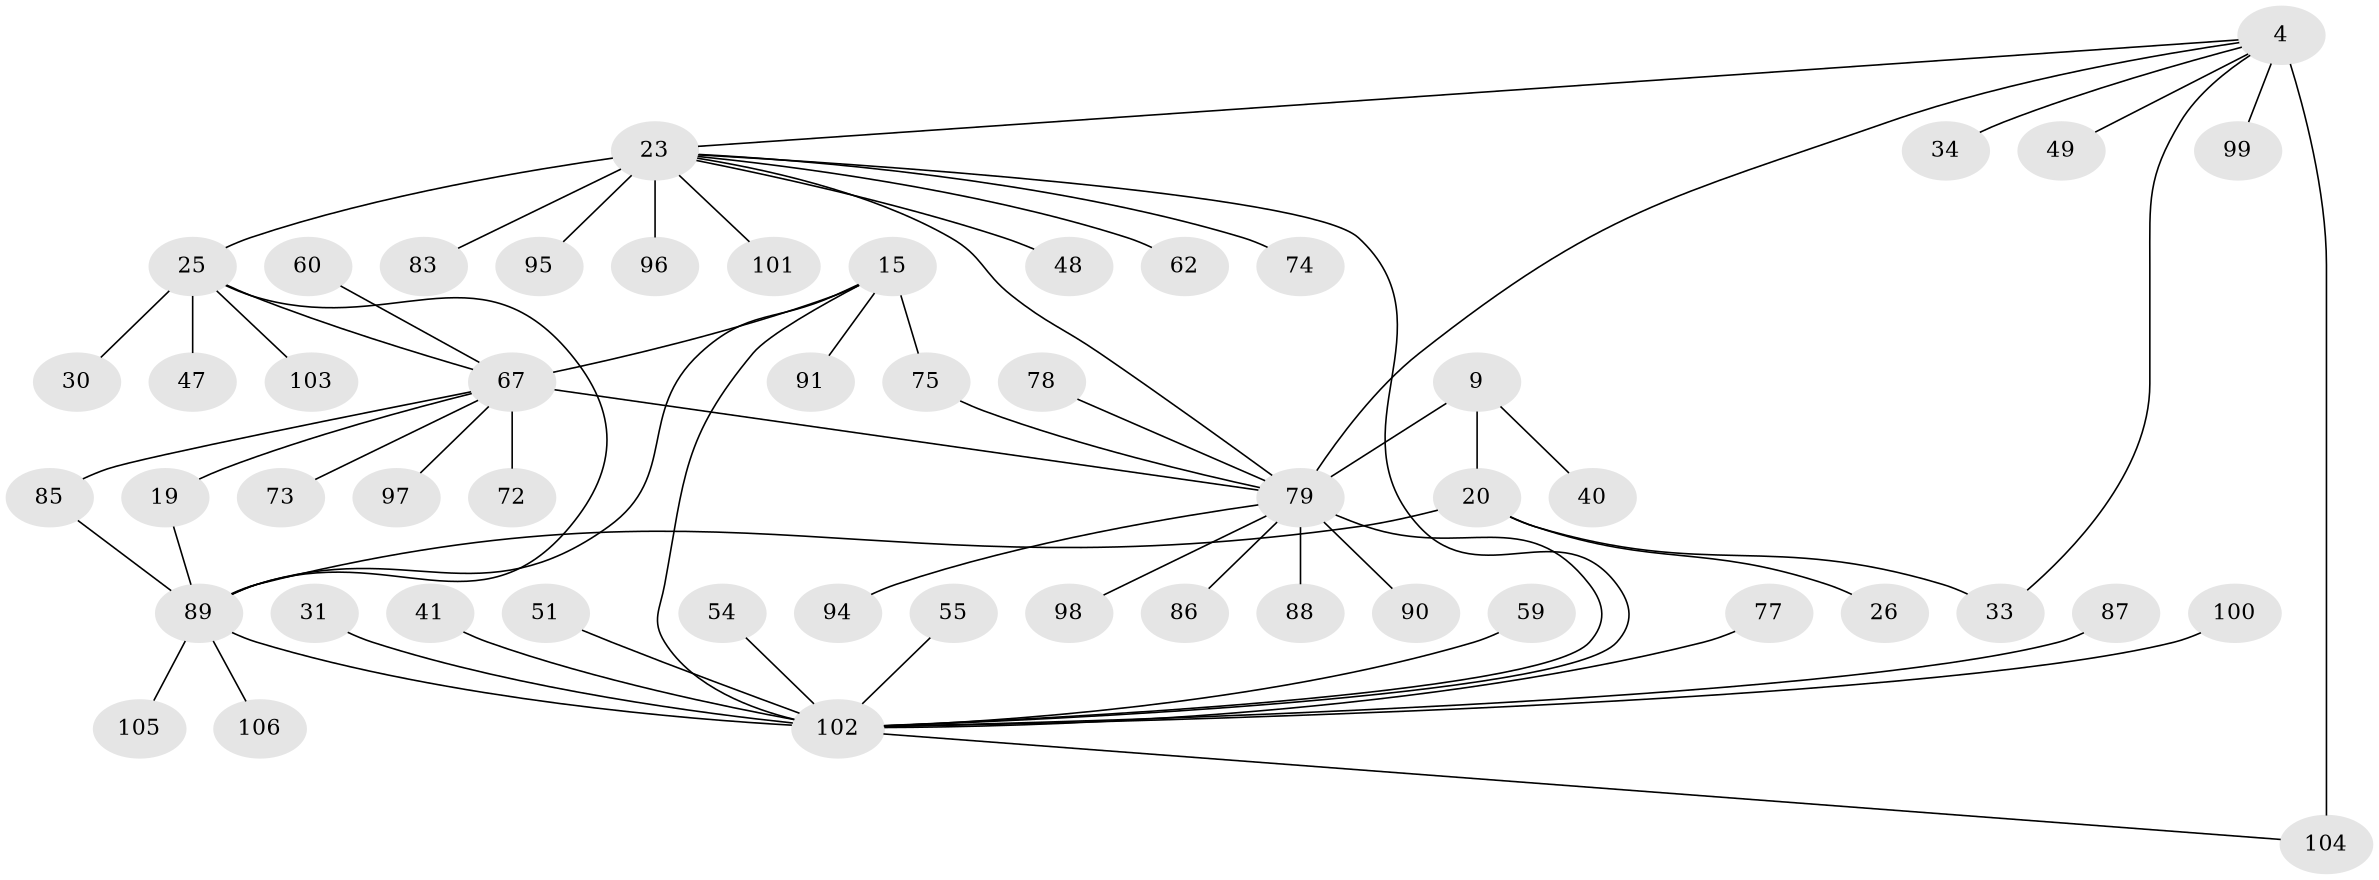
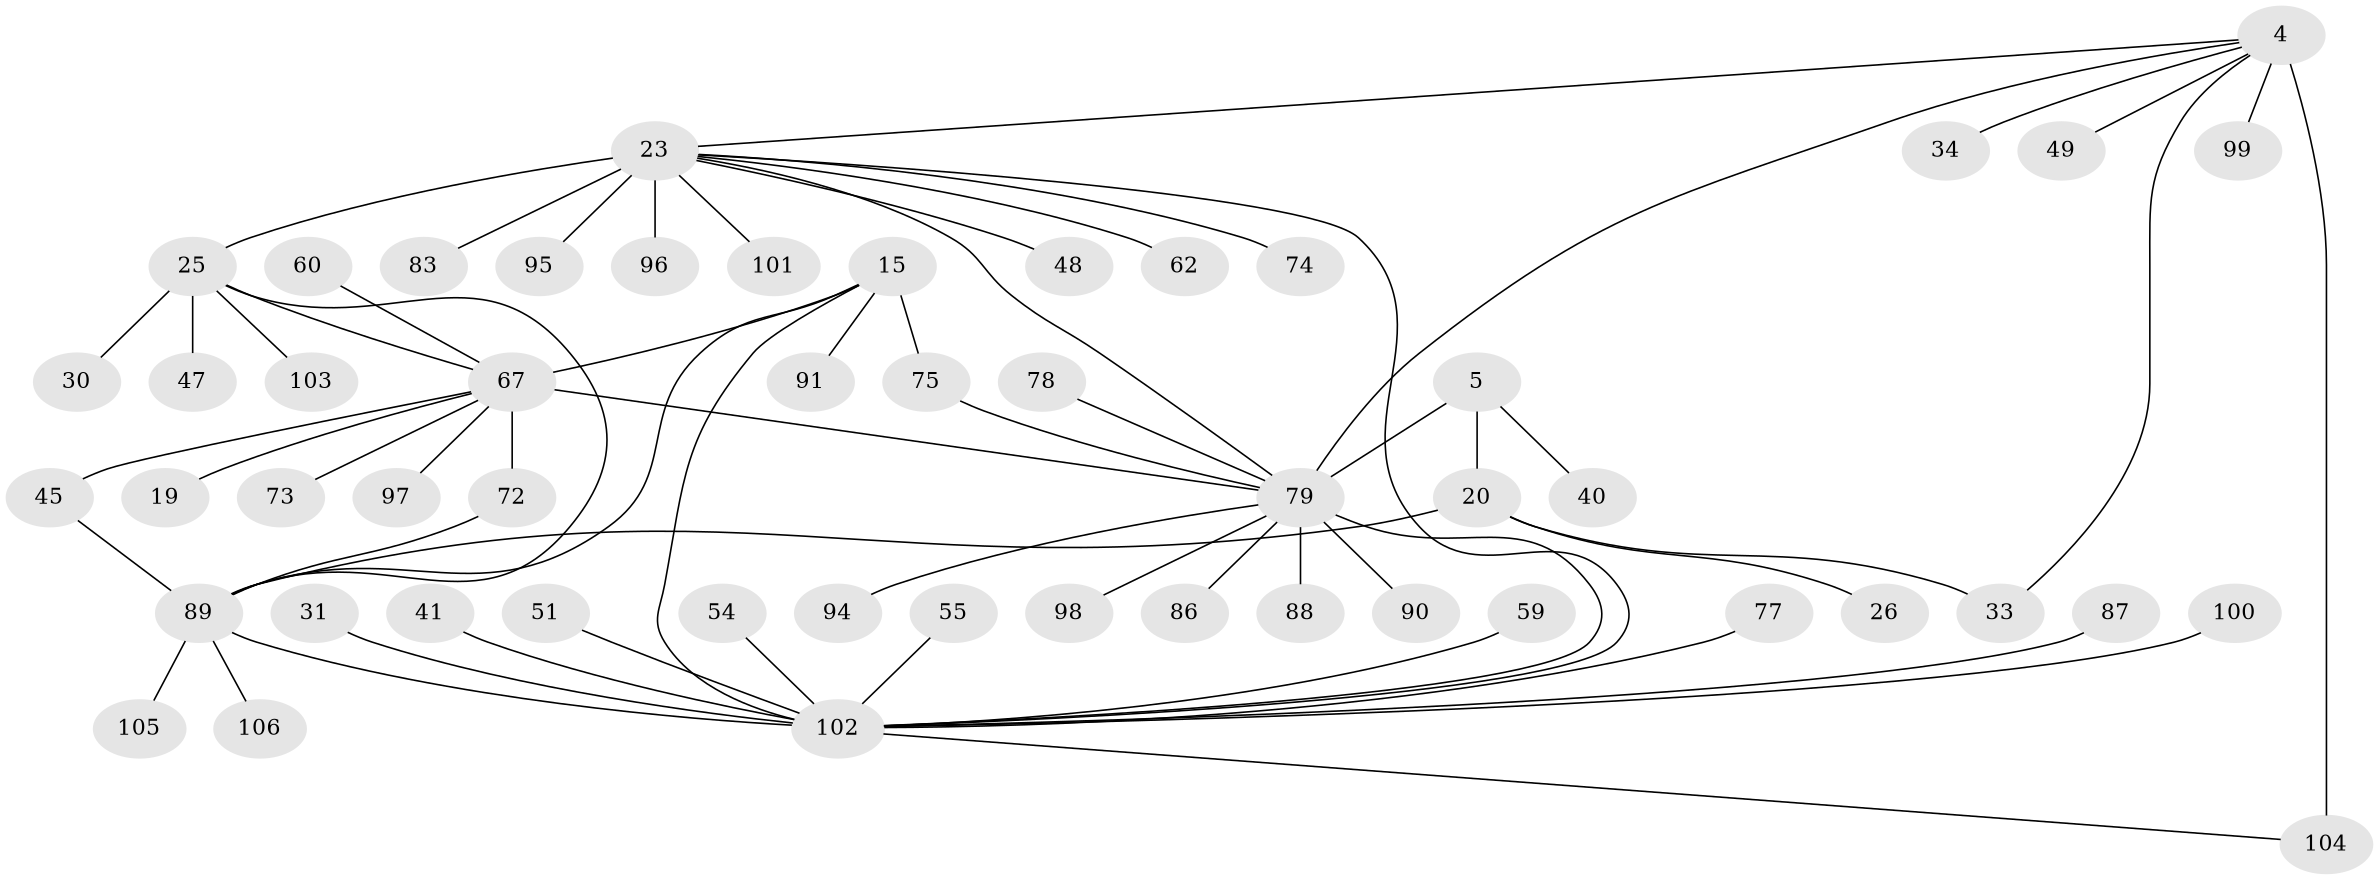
node "9": label "9" -> "5"
node "85": label "85" -> "45"
edge "19" -- "89": now "72" -- "89"
